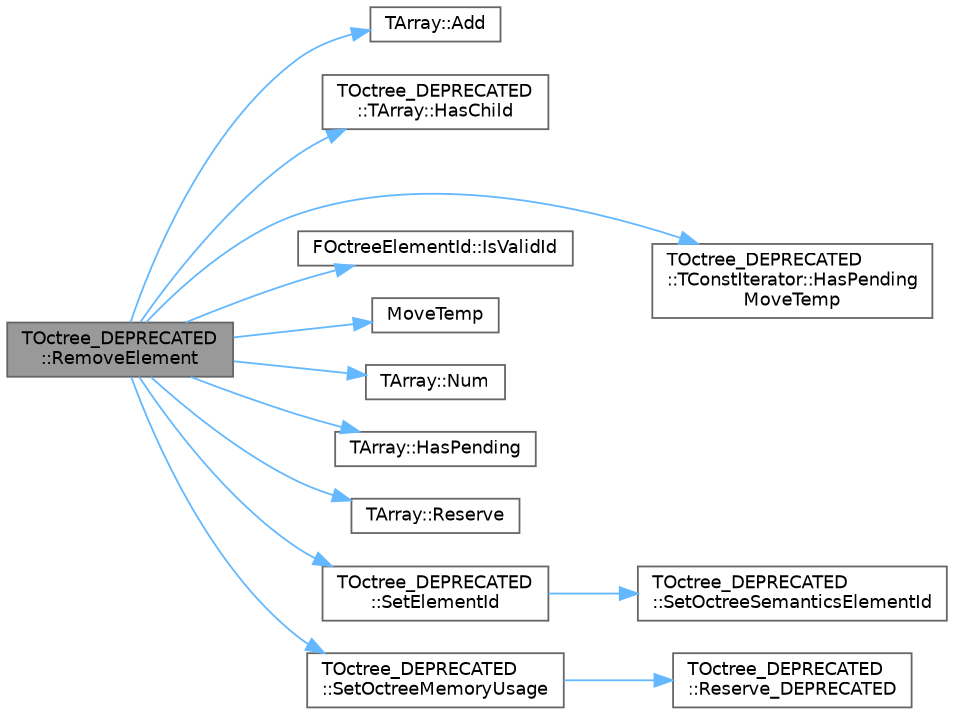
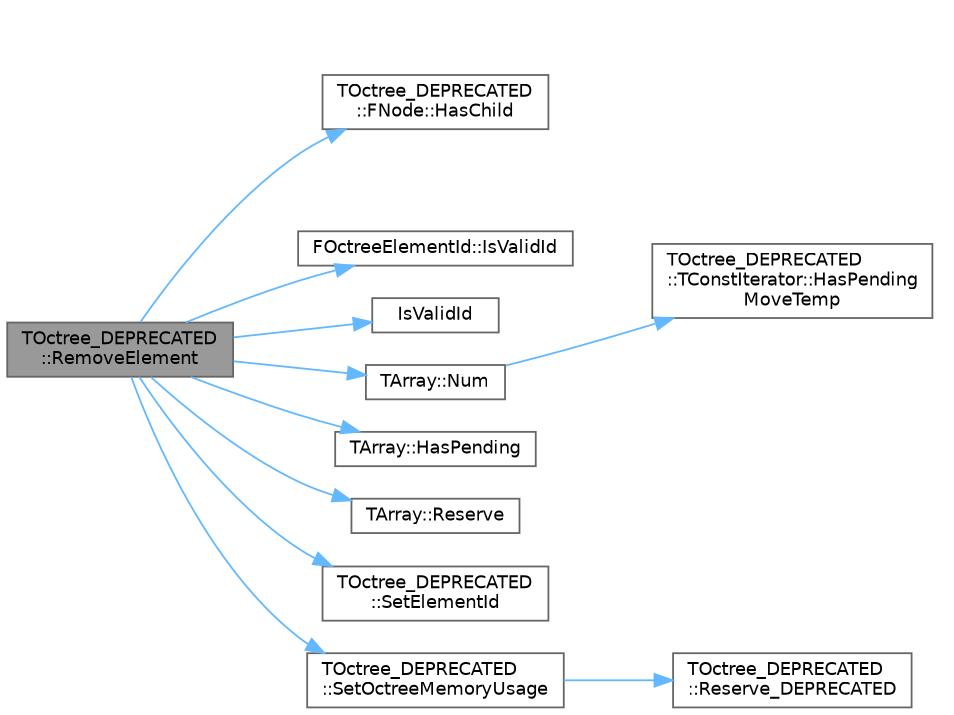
node "TArray::Add": removed
node "TOctree_DEPRECATED ::TArray::HasChild": label "TOctree_DEPRECATED ::TArray::HasChild" -> "TOctree_DEPRECATED ::FNode::HasChild"
edge "TOctree_DEPRECATED ::RemoveElement" -> "TOctree_DEPRECATED ::TConstIterator::HasPending MoveTemp": now "TArray::Num" -> "TOctree_DEPRECATED ::TConstIterator::HasPending MoveTemp"
node "MoveTemp": label "MoveTemp" -> "IsValidId"
node "TOctree_DEPRECATED ::SetOctreeSemanticsElementId": removed
